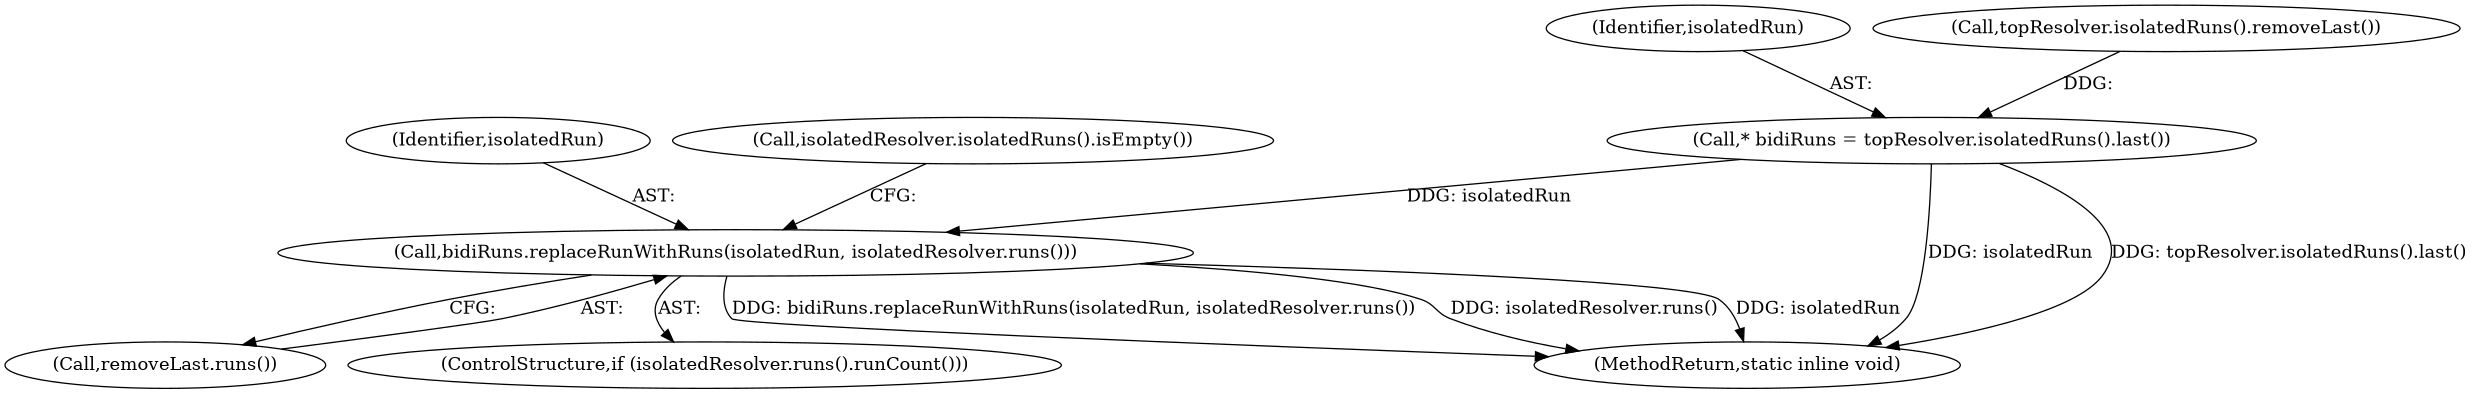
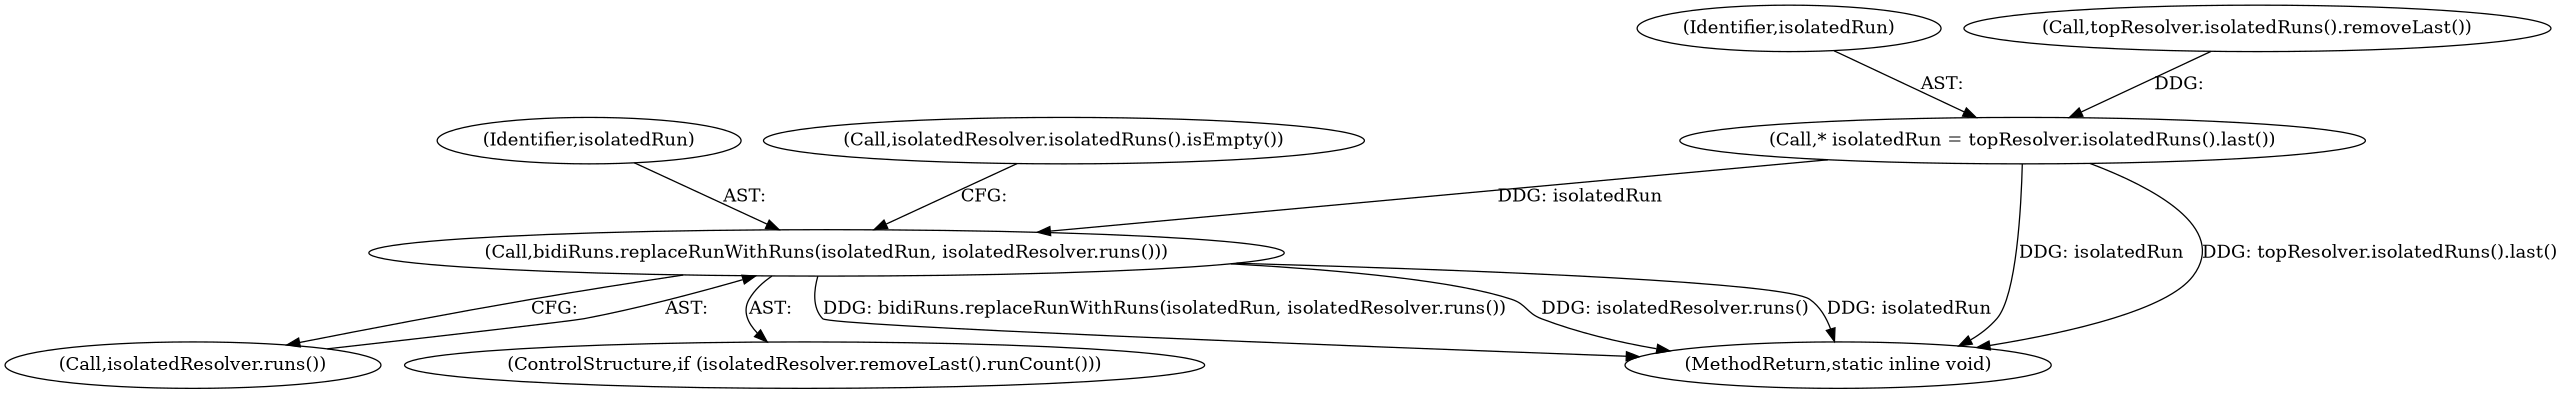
node "(Call,* bidiRuns = topResolver.isolatedRuns().last())": label "(Call,* bidiRuns = topResolver.isolatedRuns().last())" -> "(Call,* isolatedRun = topResolver.isolatedRuns().last())"
node "(Call,removeLast.runs())": label "(Call,removeLast.runs())" -> "(Call,isolatedResolver.runs())"
node "(ControlStructure,if (isolatedResolver.runs().runCount()))": label "(ControlStructure,if (isolatedResolver.runs().runCount()))" -> "(ControlStructure,if (isolatedResolver.removeLast().runCount()))"
